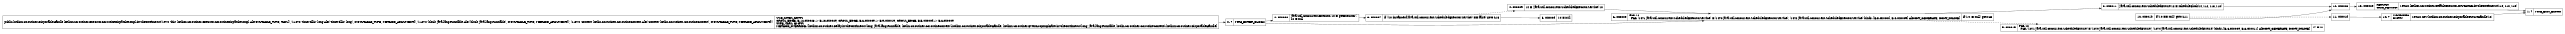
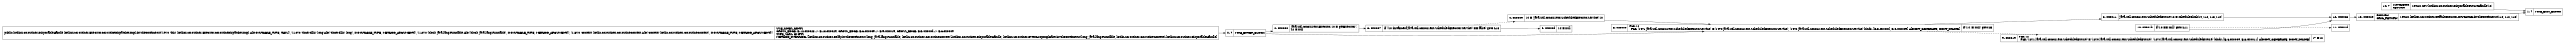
edge "11: 0x001d" -> "14: ?": removed
node "14: ?": text "EMPTY" -> "RETURN"
